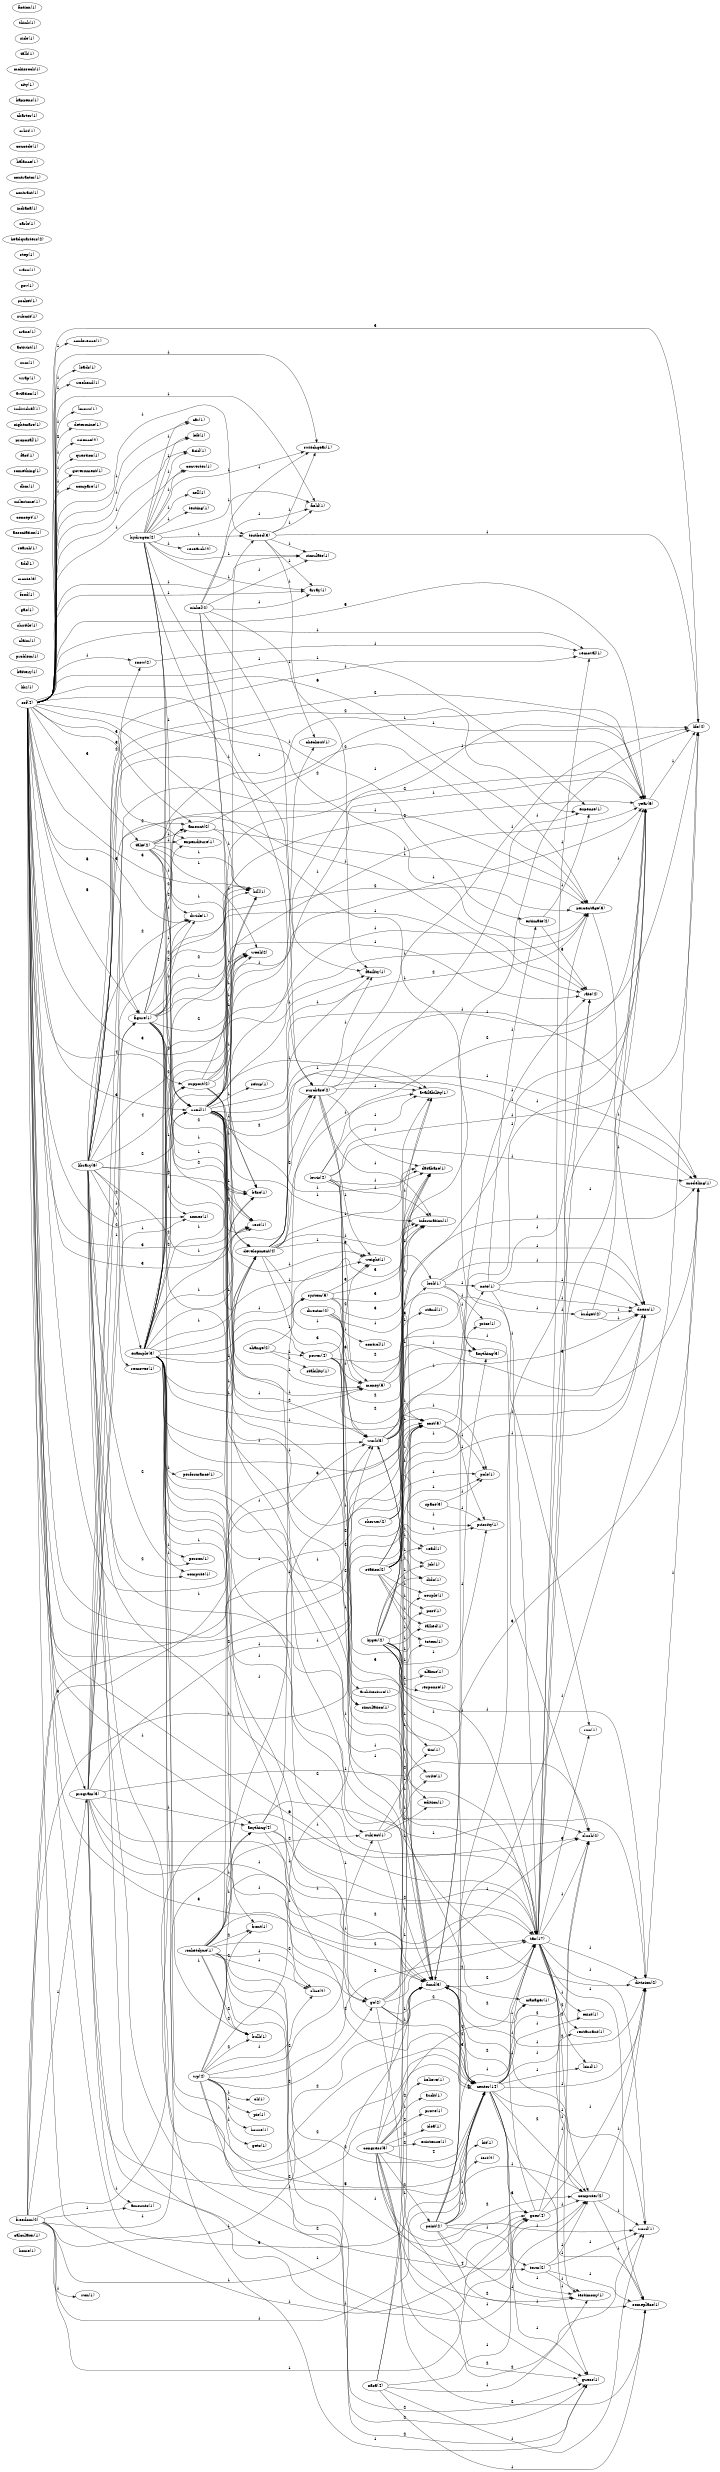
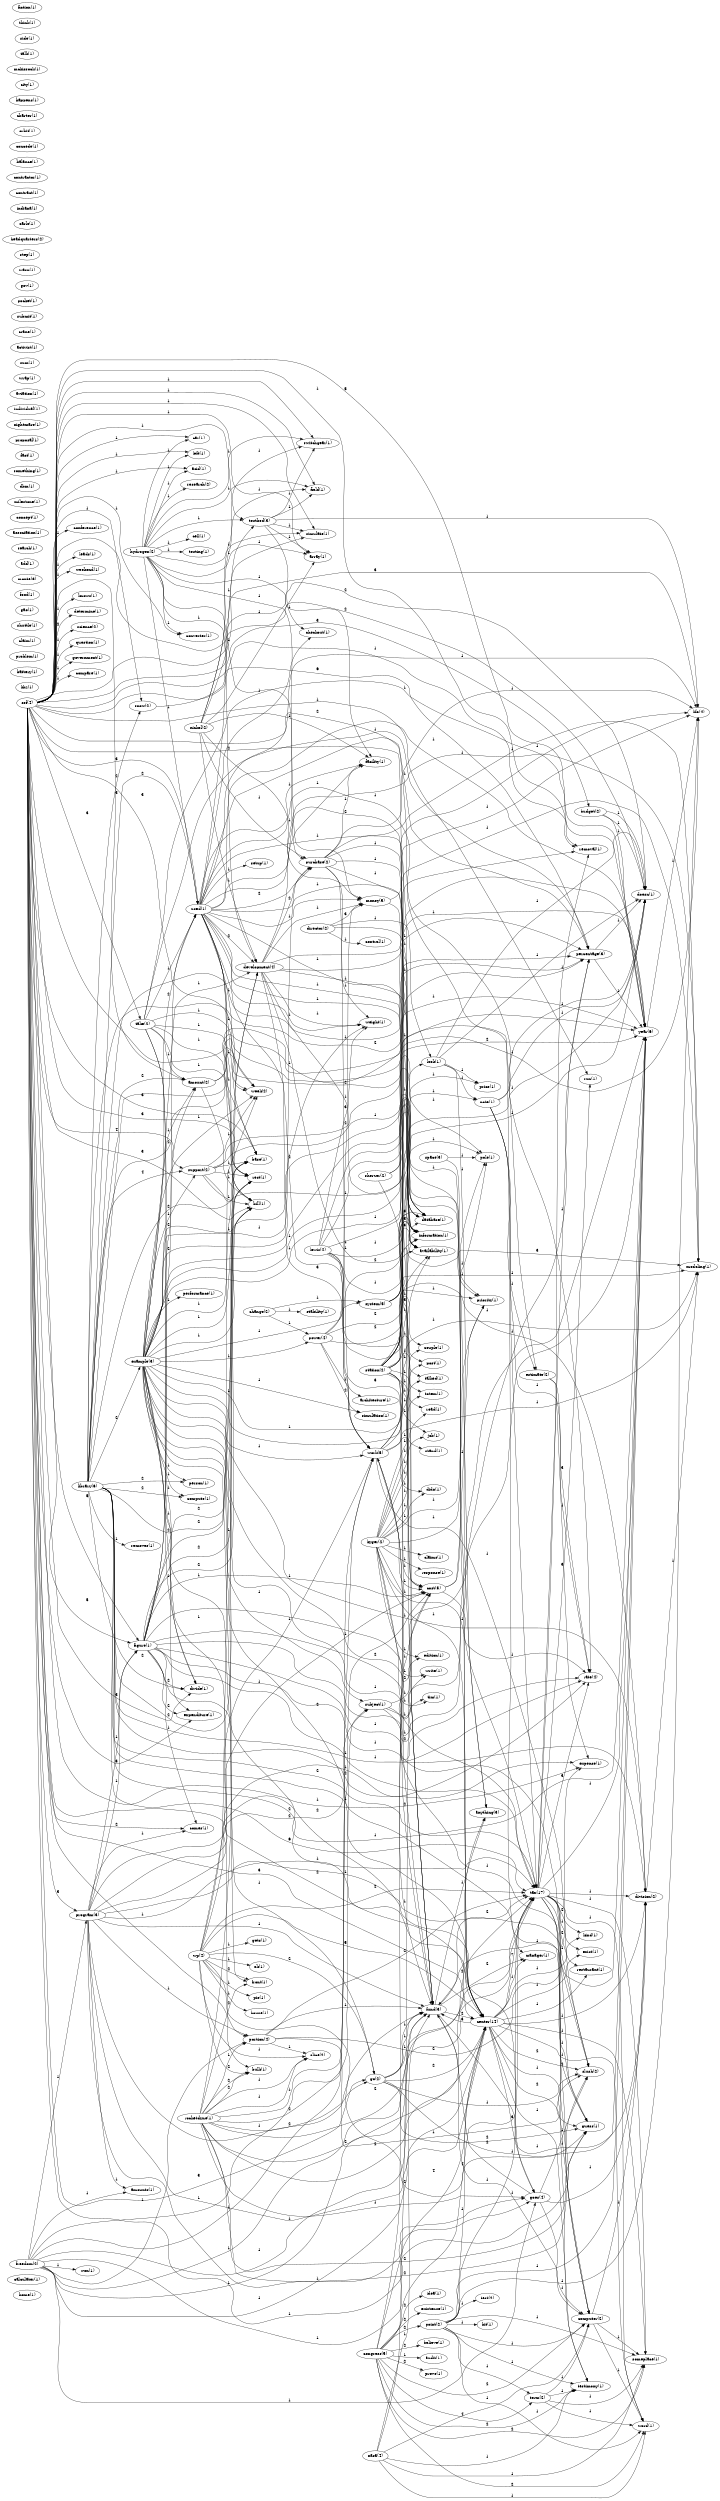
edge "system(5)" -> "weight(1)": removed, label "3"
node "anything(4)": label "anything(4)" -> "portion(4)"
edge "tax(17)" -> "fund(3)": reversed
